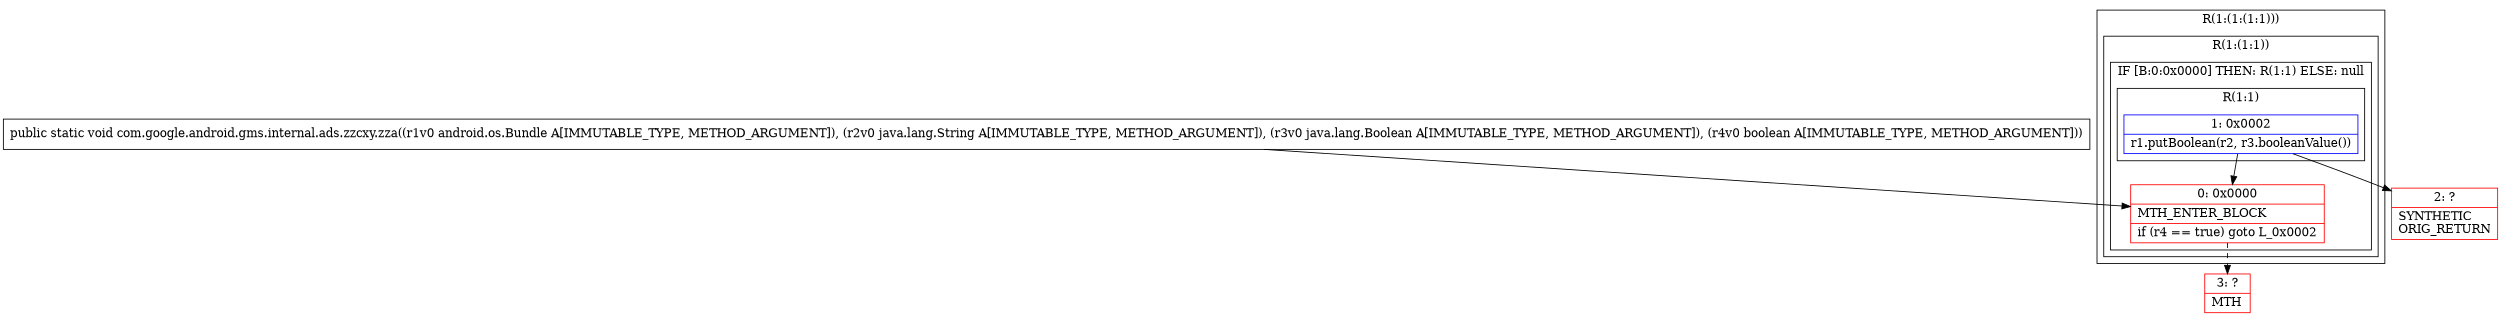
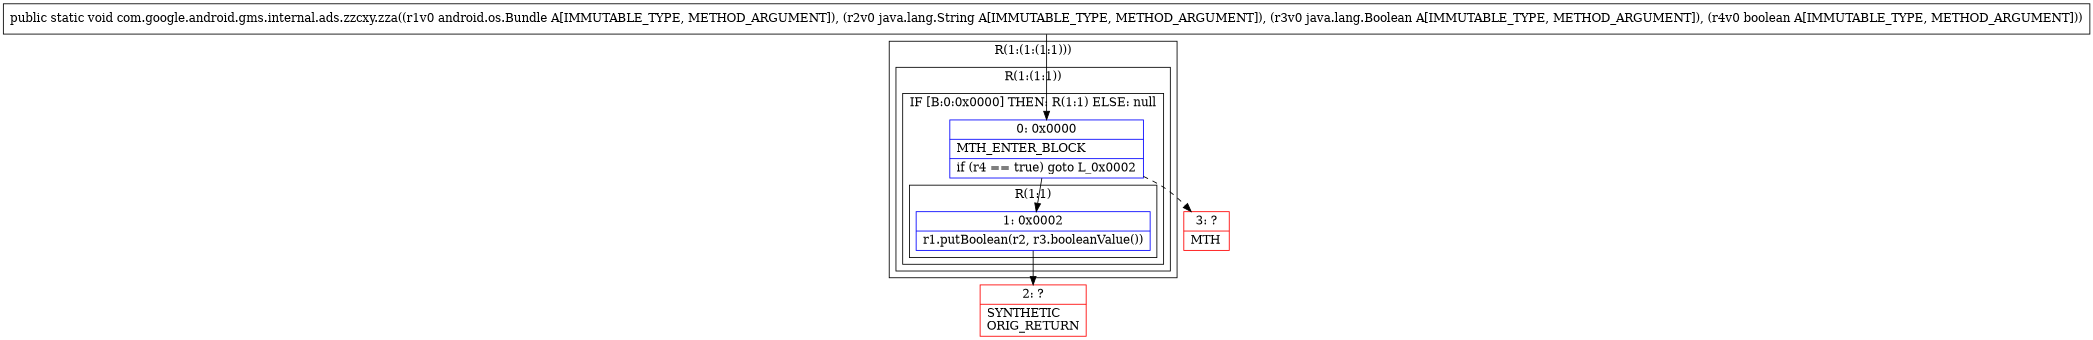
edge "1: 0x0002" -> "0: 0x0000": reversed
node "0: 0x0000": color red -> blue
